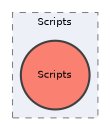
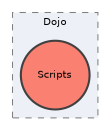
cluster "Scripts": label "Scripts" -> "Dojo"
